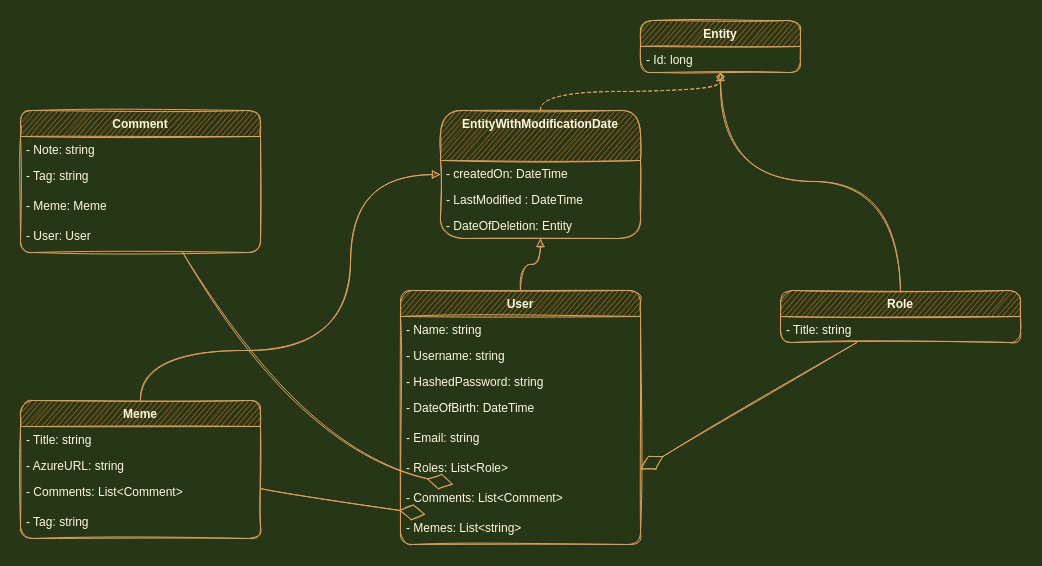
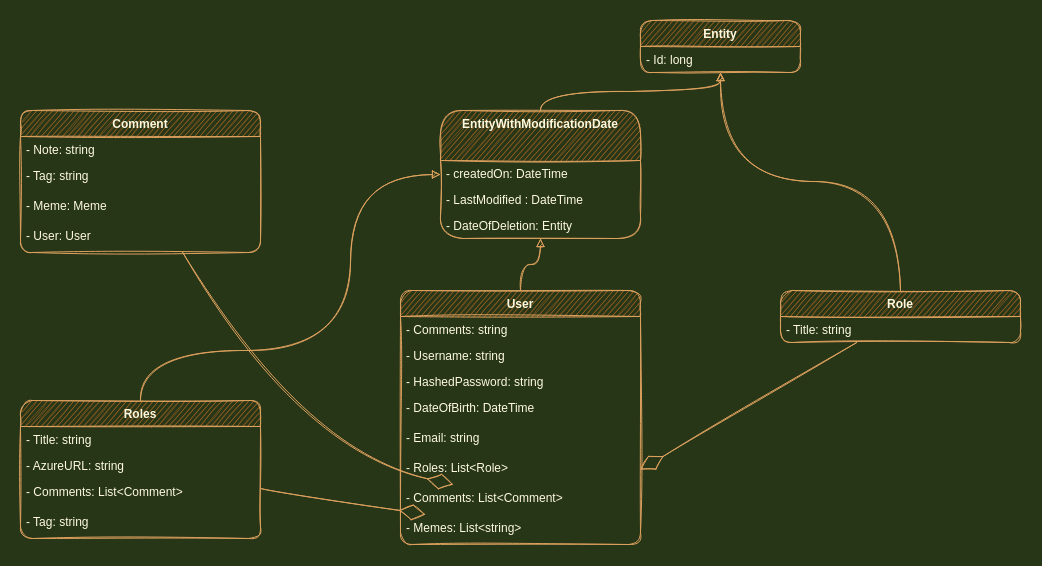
edge "Role" -> "Entity": arrowhead diamond -> block
edge "EntityWithModificationDate" -> "Entity": style dashed -> solid
node "- Name: string": label "- Name: string" -> "- Comments: string"
node "Meme": label "Meme" -> "Roles"
